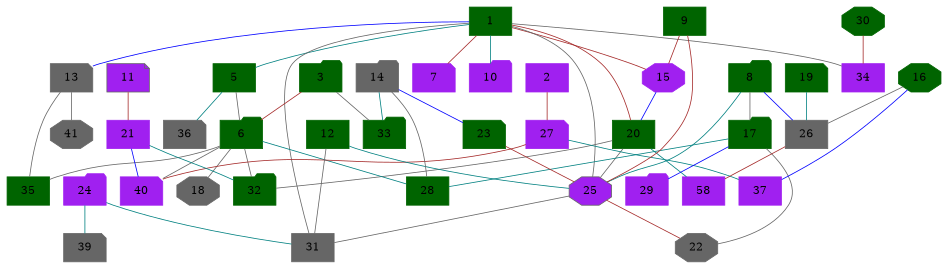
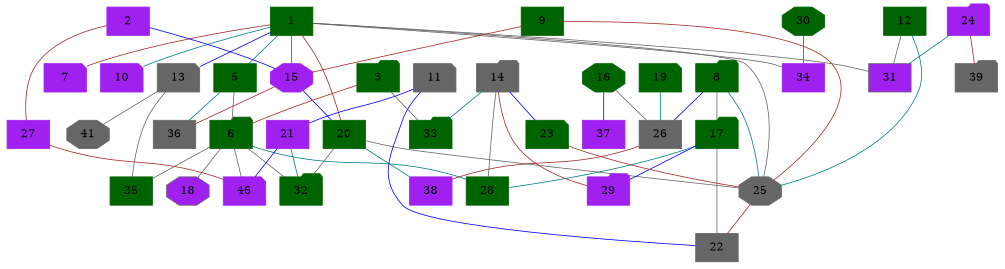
edge "2" -- "15": added
node "11": fillcolor purple -> gray40
node "10": shape folder -> note
edge "15" -- "36": added
edge "11" -- "21": color brown -> blue
node "36": shape note -> box
node "27": shape note -> box
edge "14" -- "29": added
edge "27" -- "37": removed
node "40": label "40" -> "46"
node "18": fillcolor gray40 -> purple
node "25": fillcolor purple -> gray40
node "58": label "58" -> "38"
edge "24" -- "39": color teal -> brown
edge "25" -- "31": removed
edge "11" -- "22": added
node "39": shape note -> folder
node "31": fillcolor gray40 -> purple
node "22": shape octagon -> box
